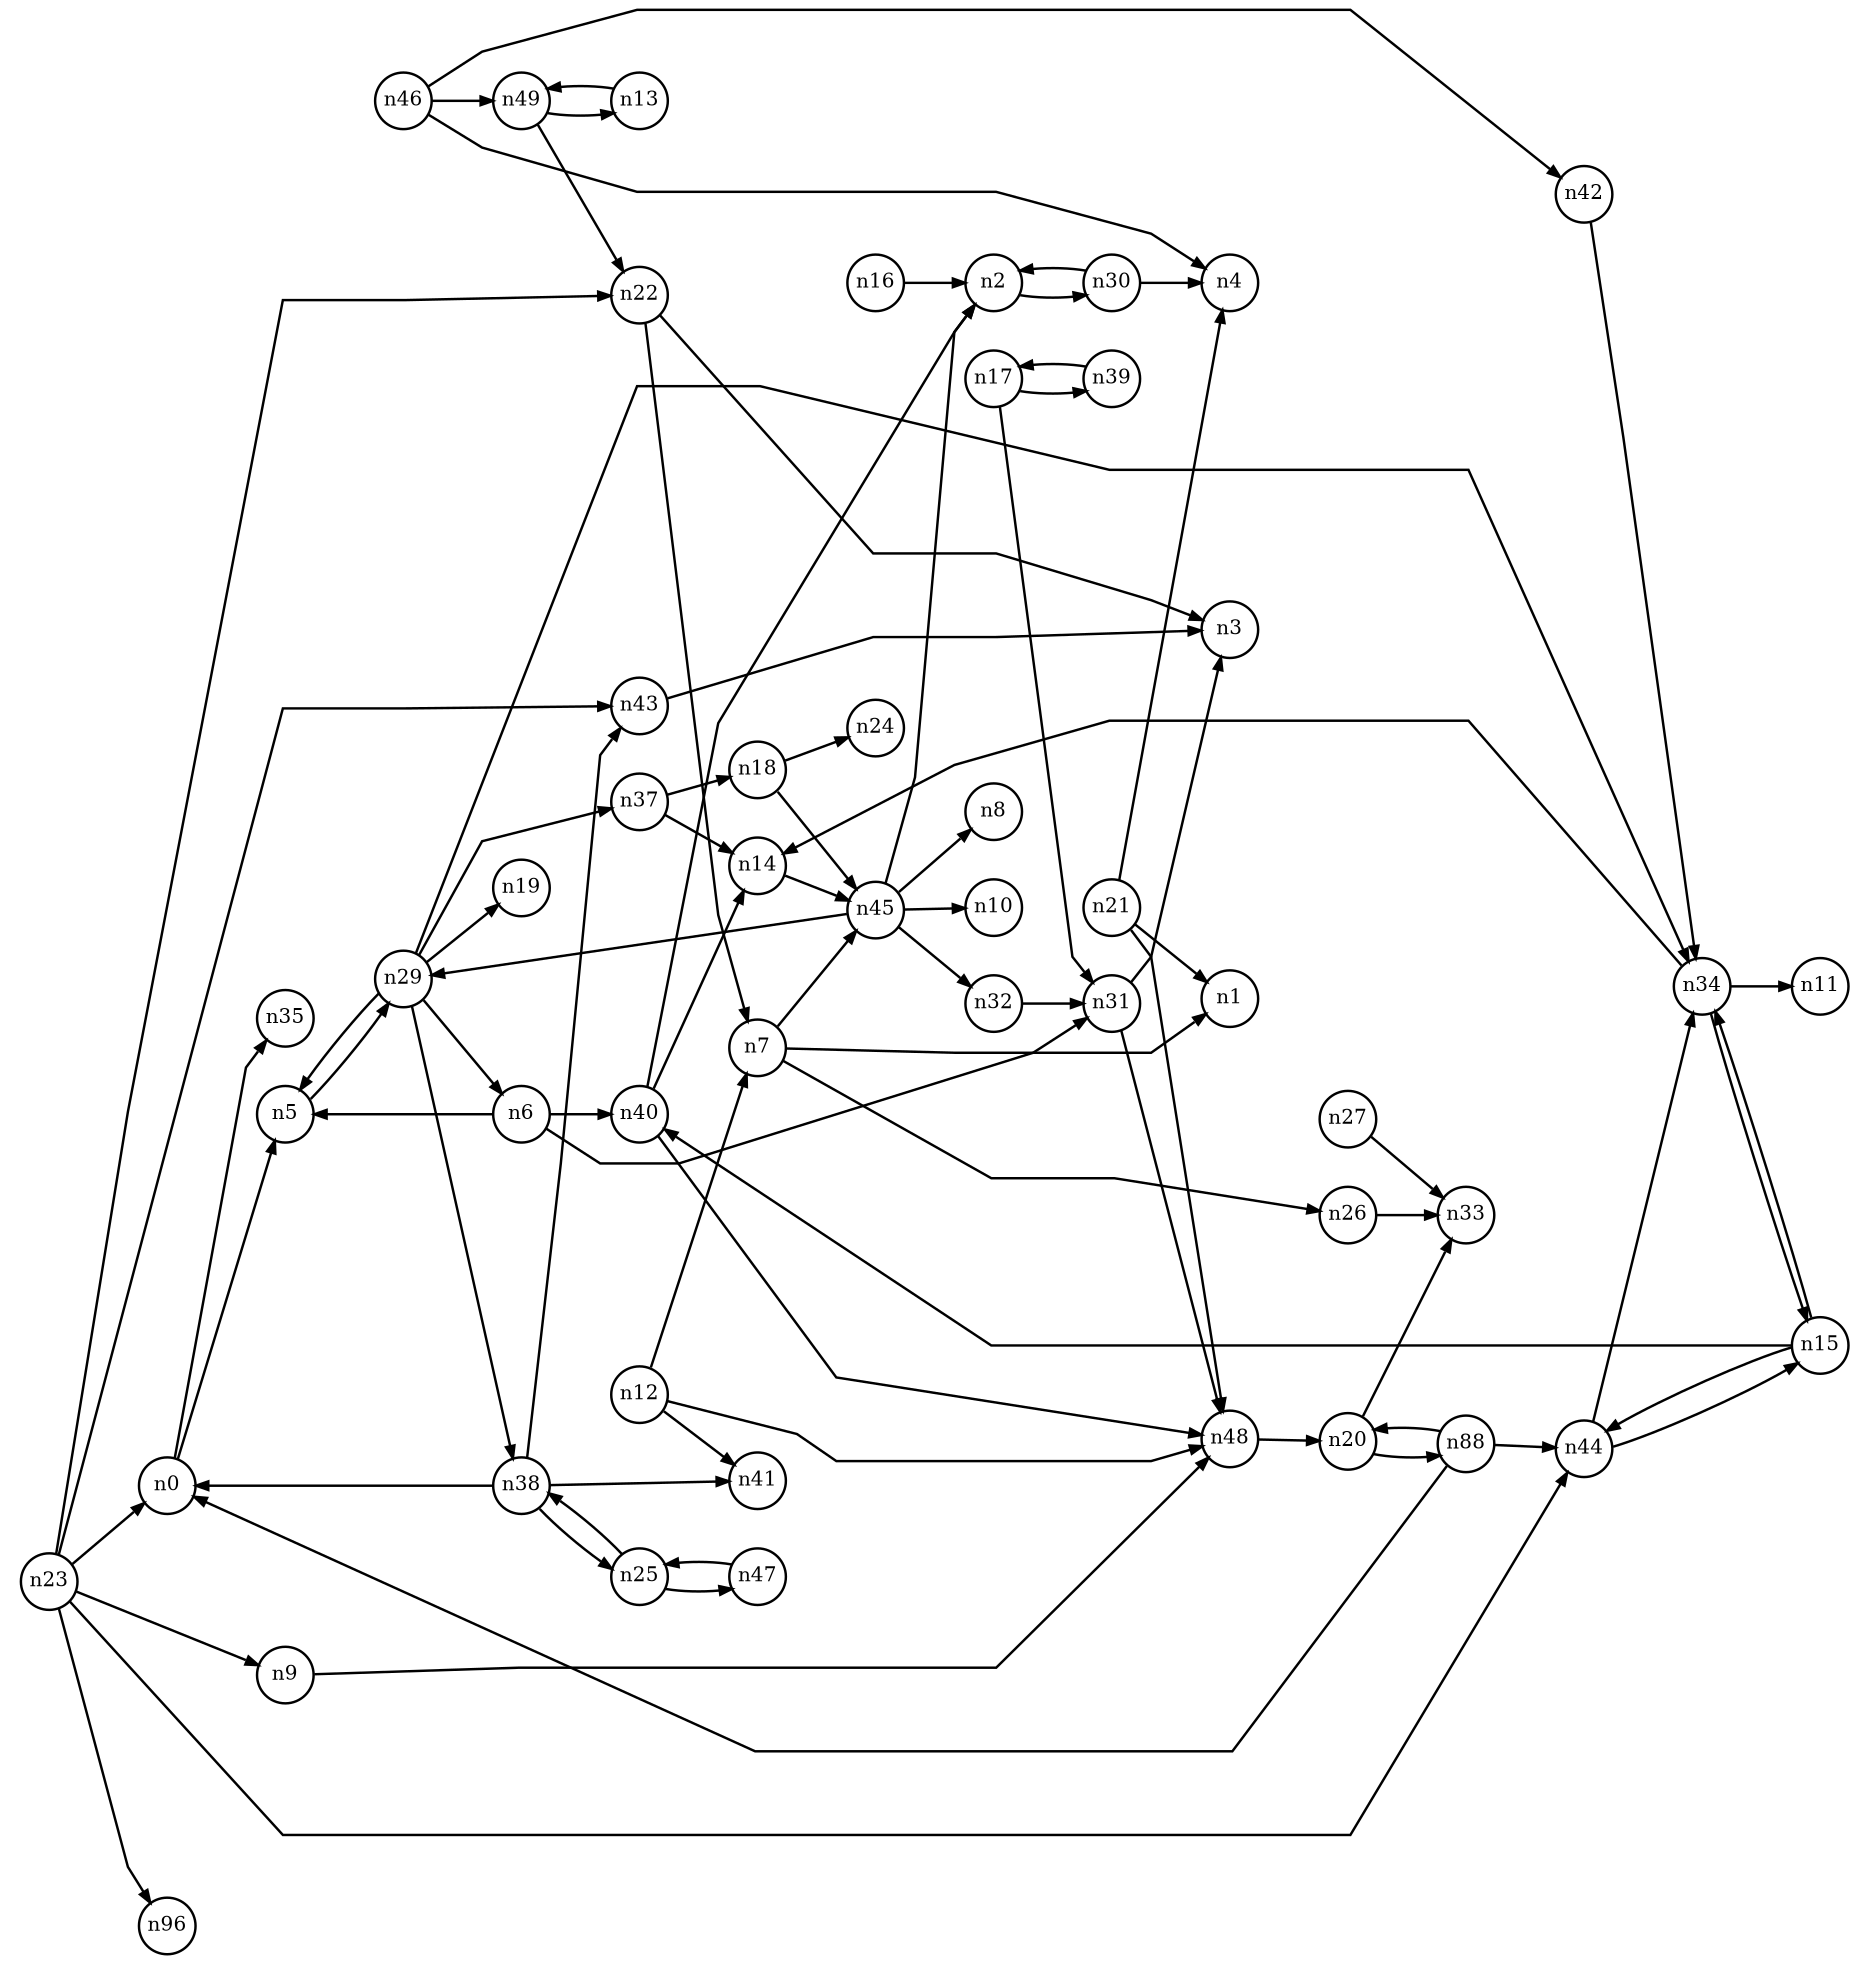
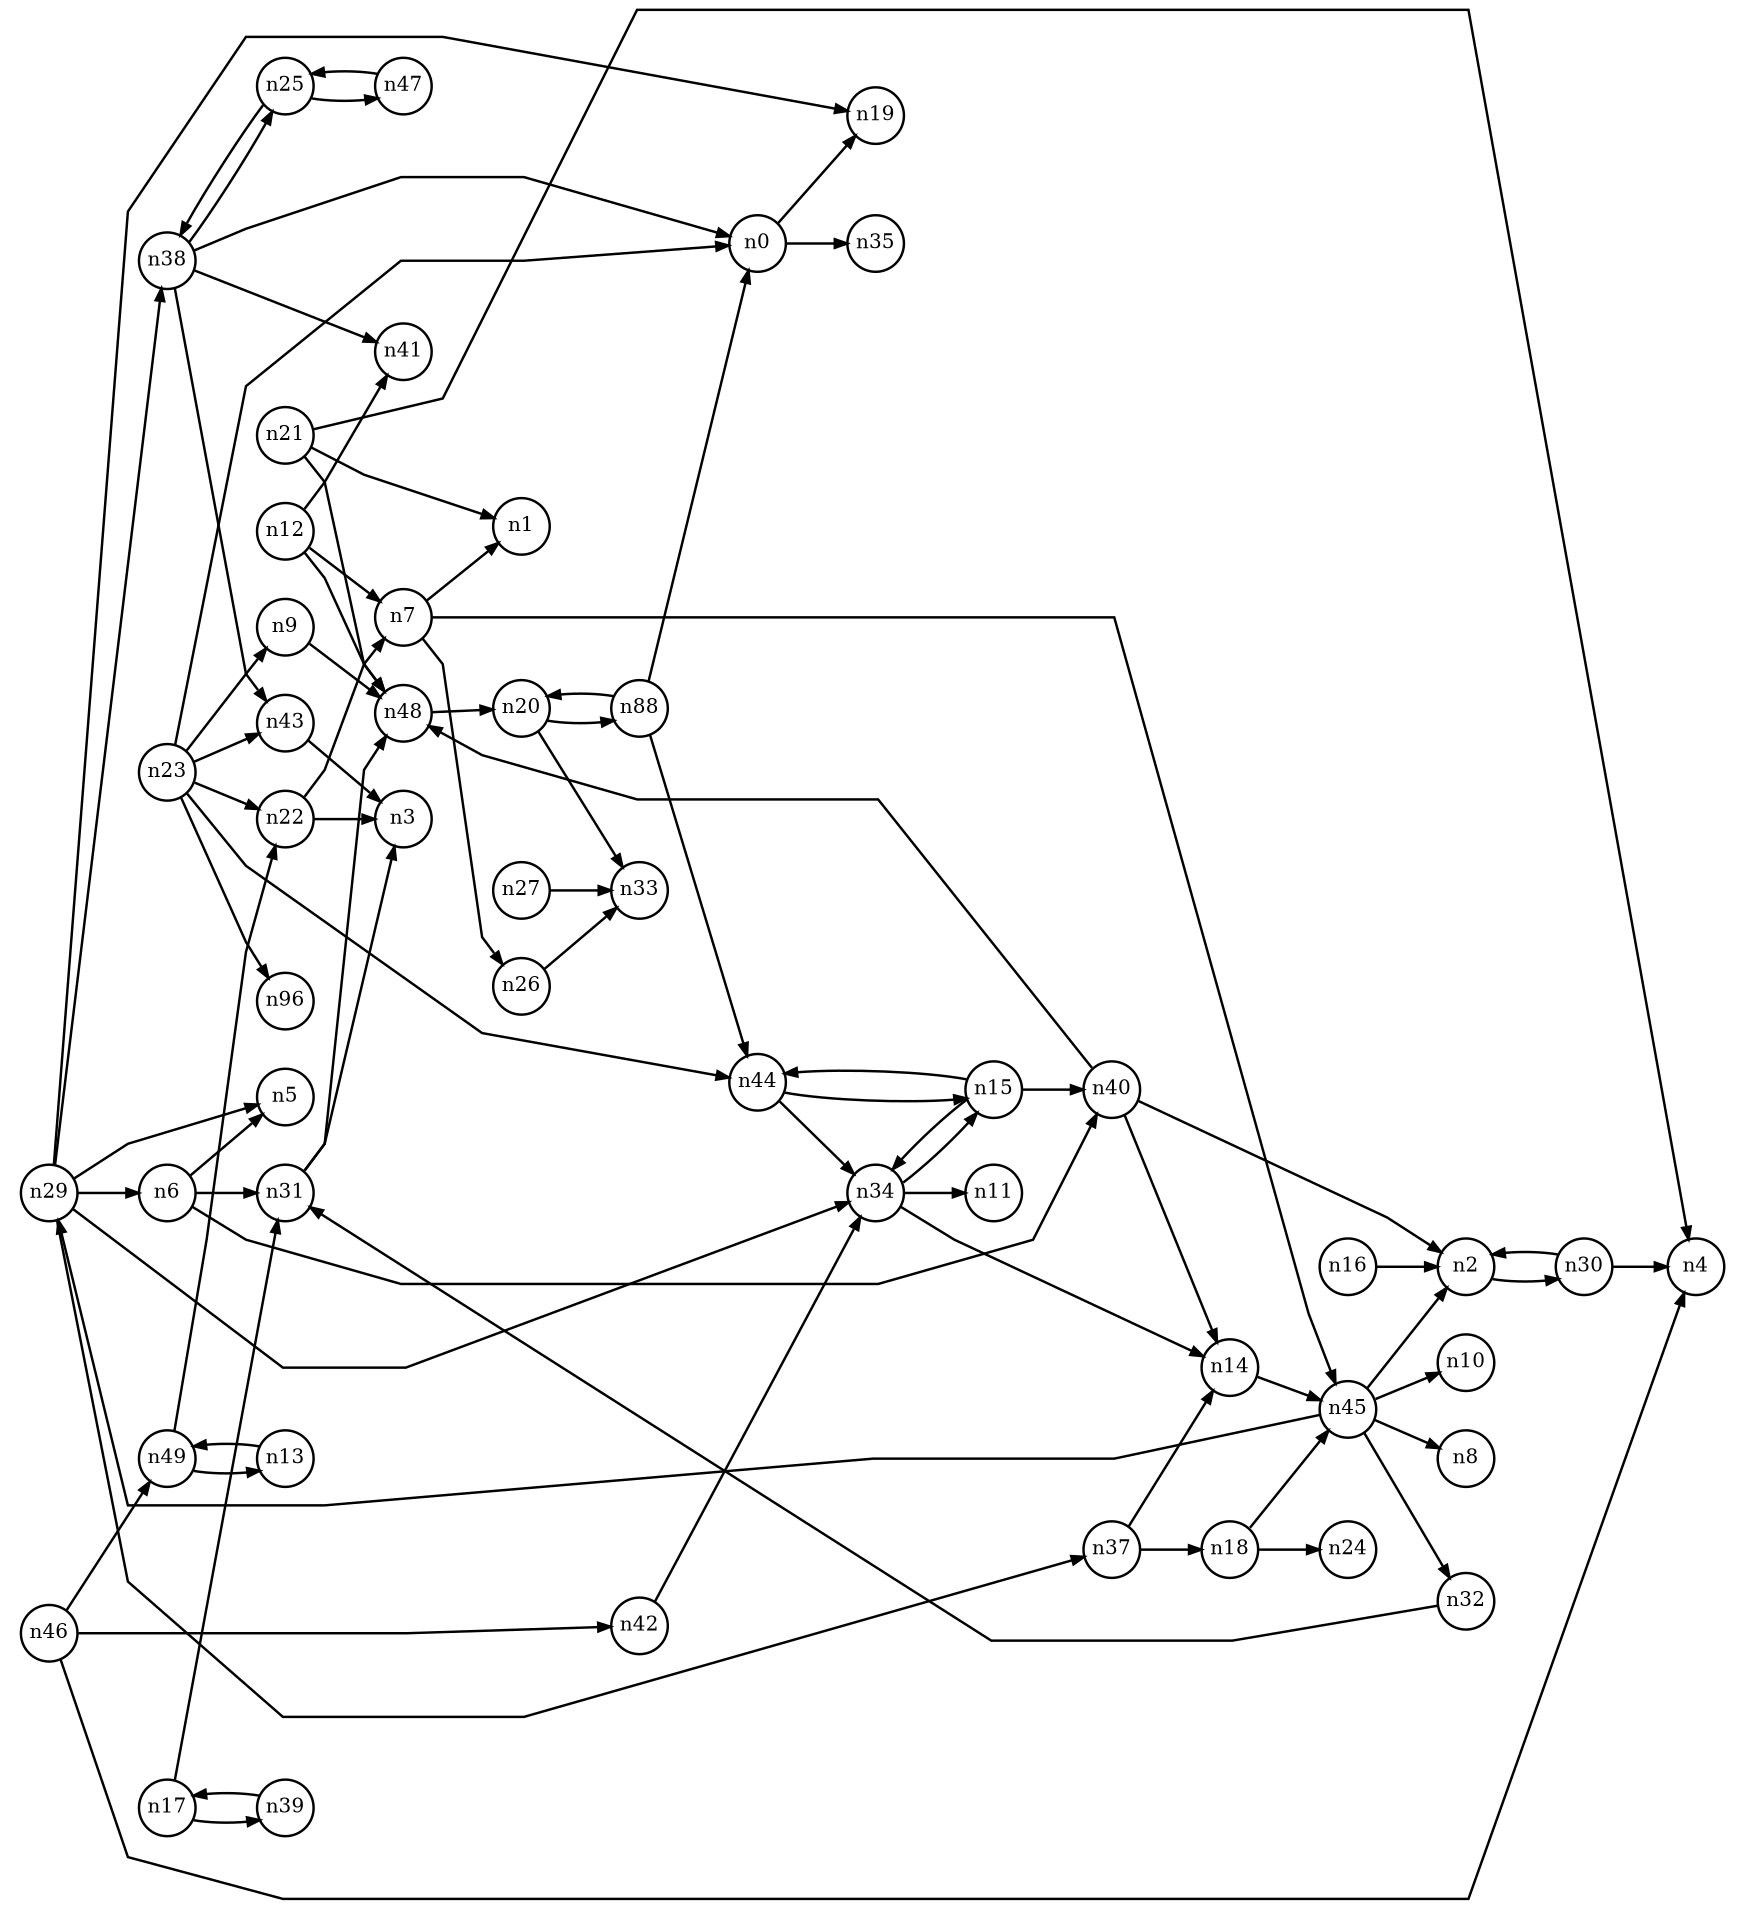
edge "n5" -> "n29": removed
edge "n0" -> "n5": now "n0" -> "n19"
